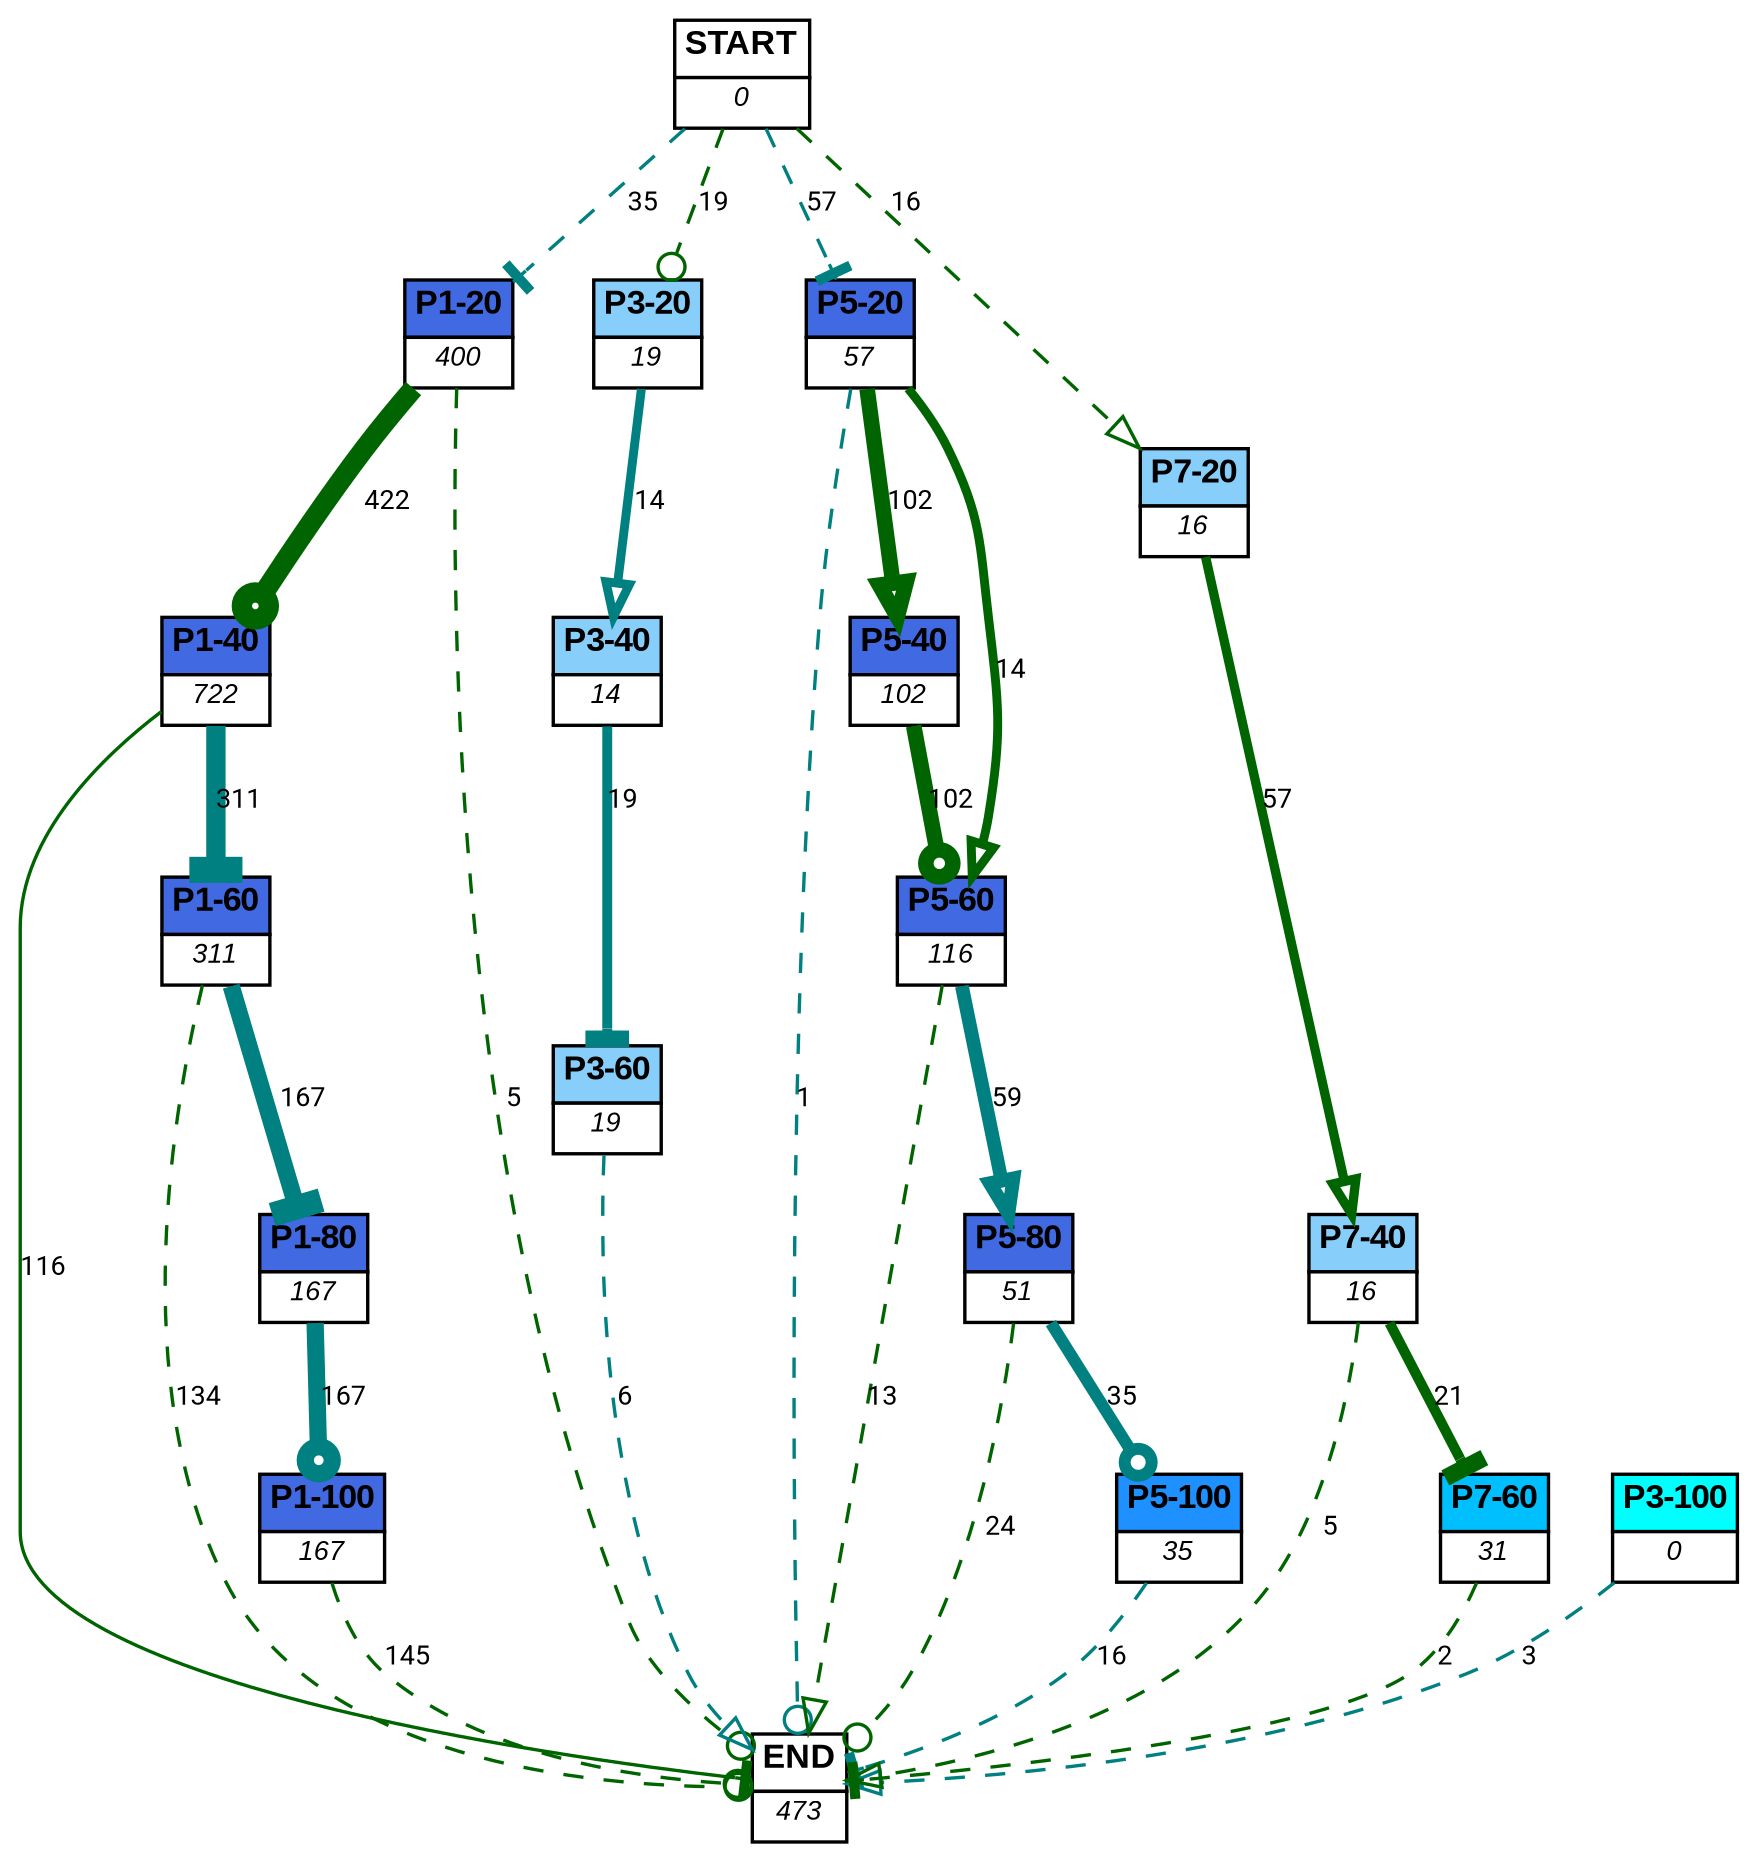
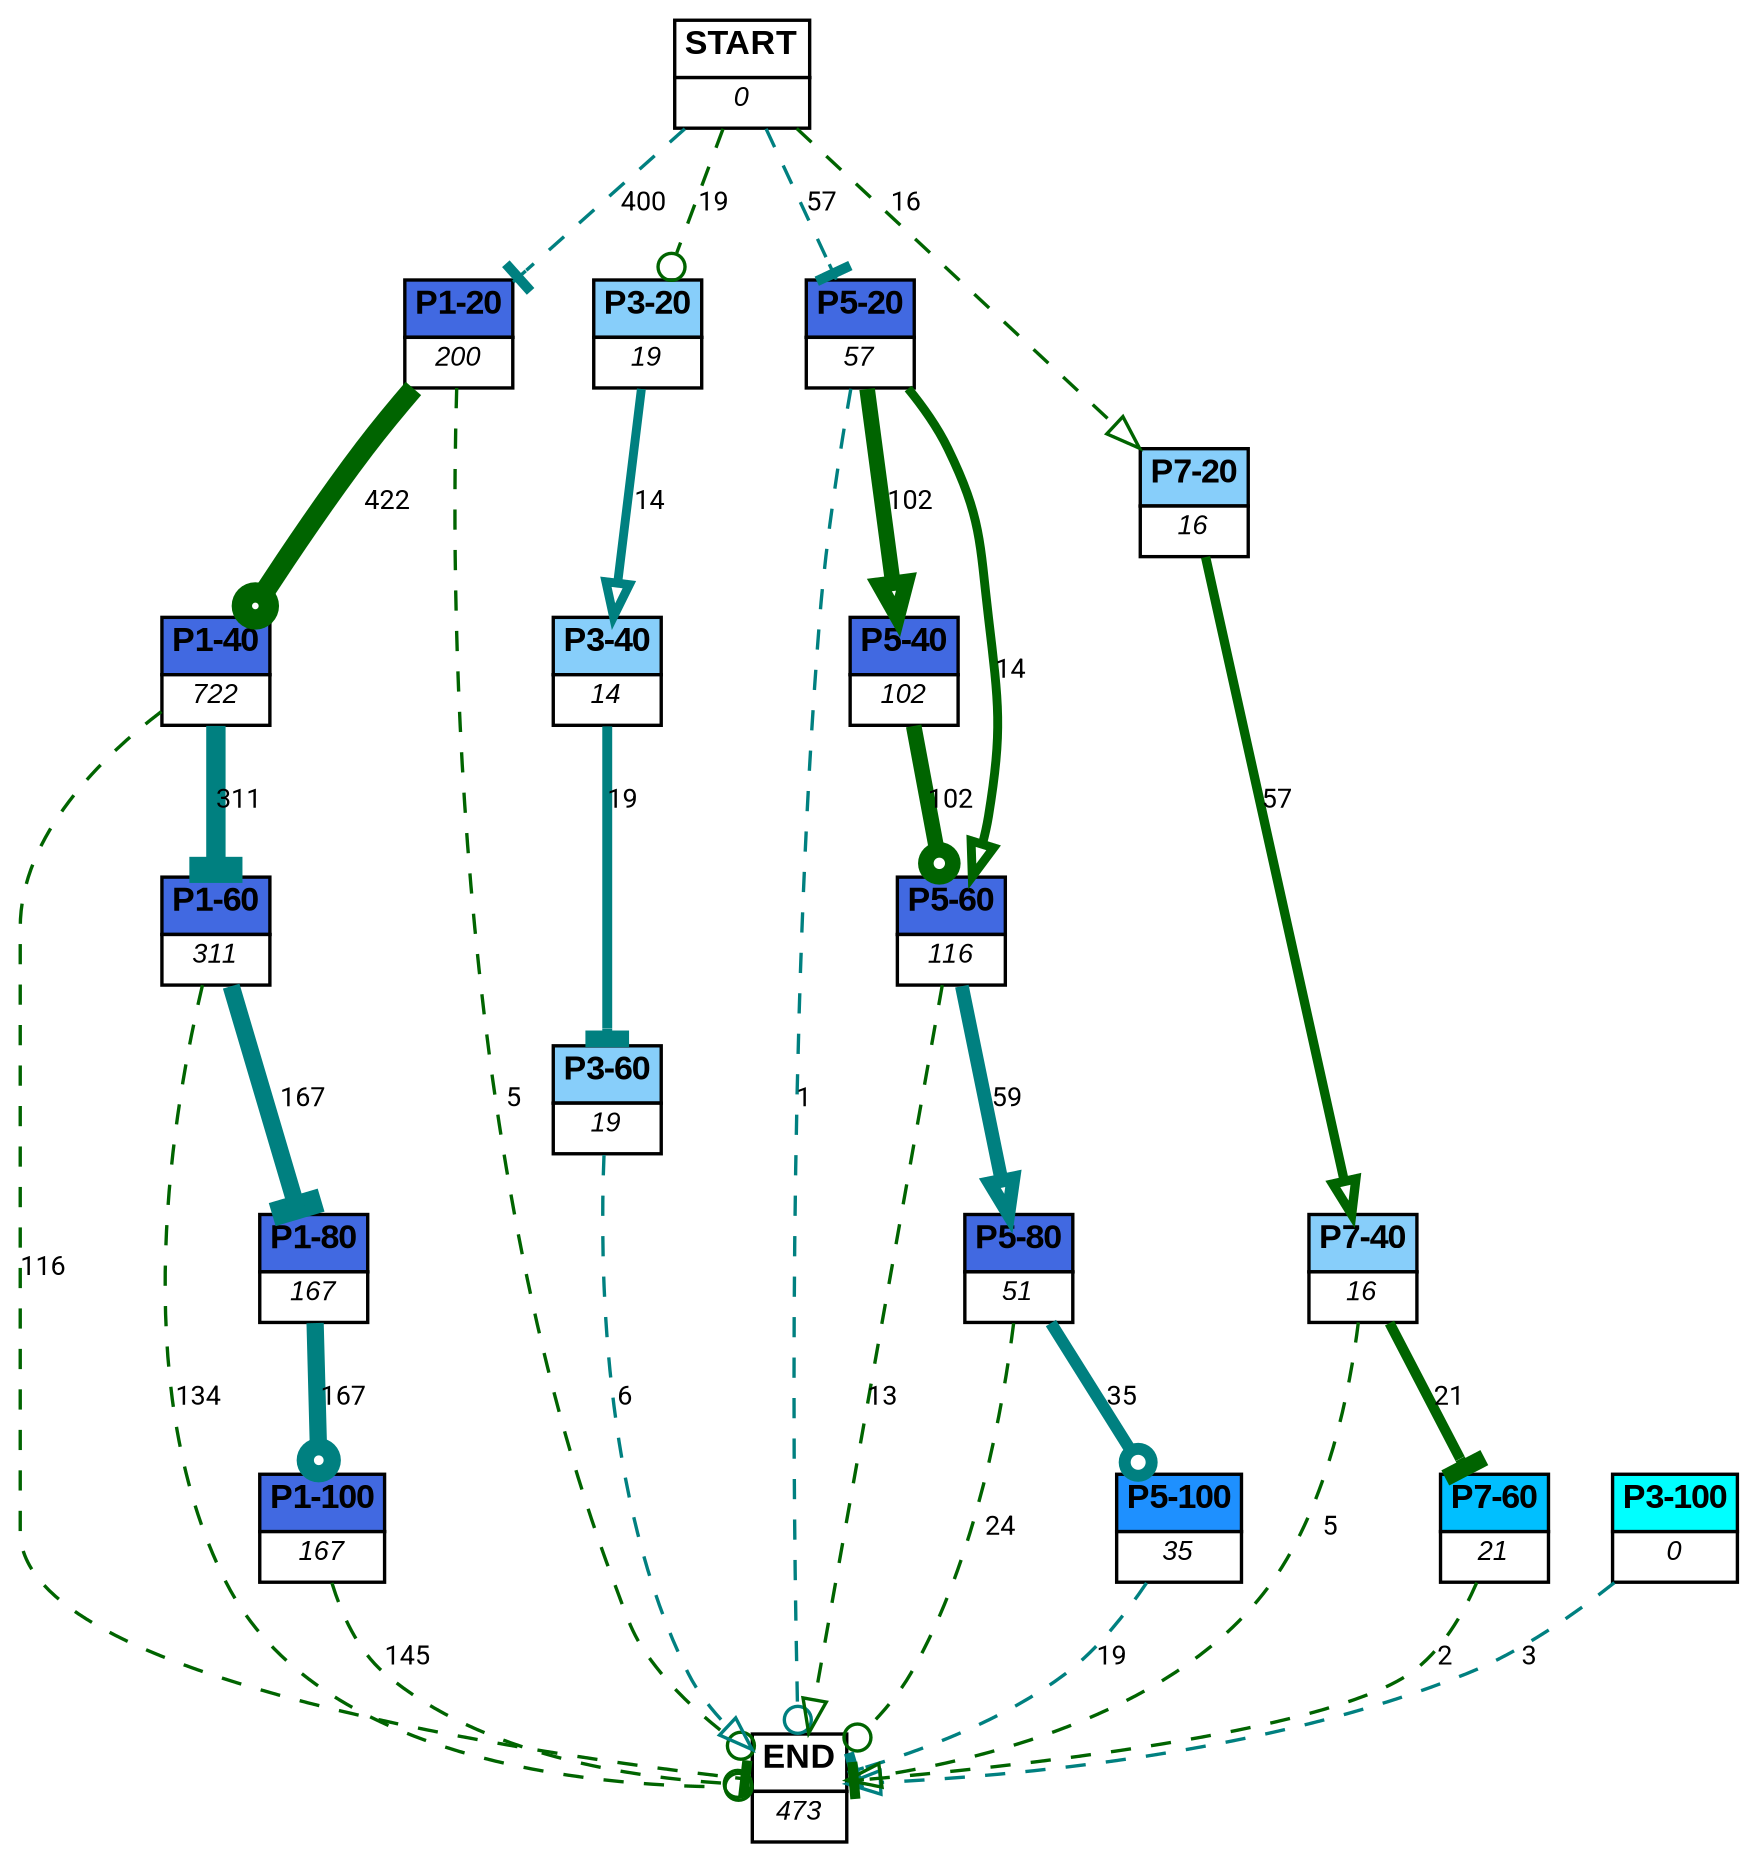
edge "START" -> "P1-20": label "35" -> "400"
node "P1-20": text "400" -> "200"
edge "P1-40" -> "END": style solid -> dashed
node "P7-60": text "31" -> "21"
edge "P5-100" -> "END": label "16" -> "19"
